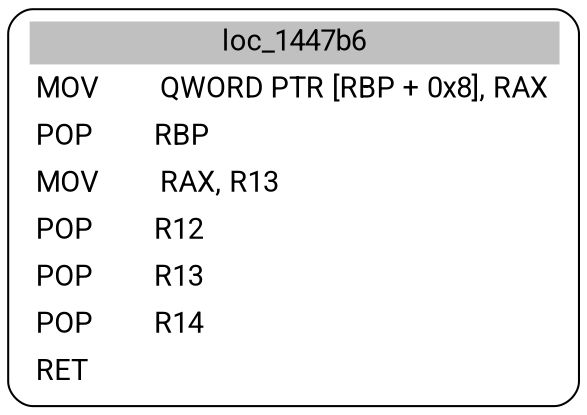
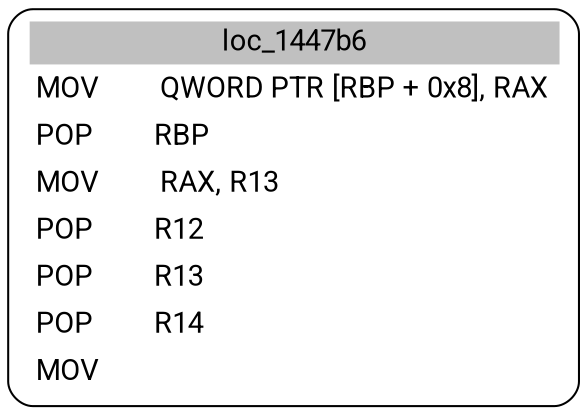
node "loc_1447b6": text "RET" -> "MOV"
